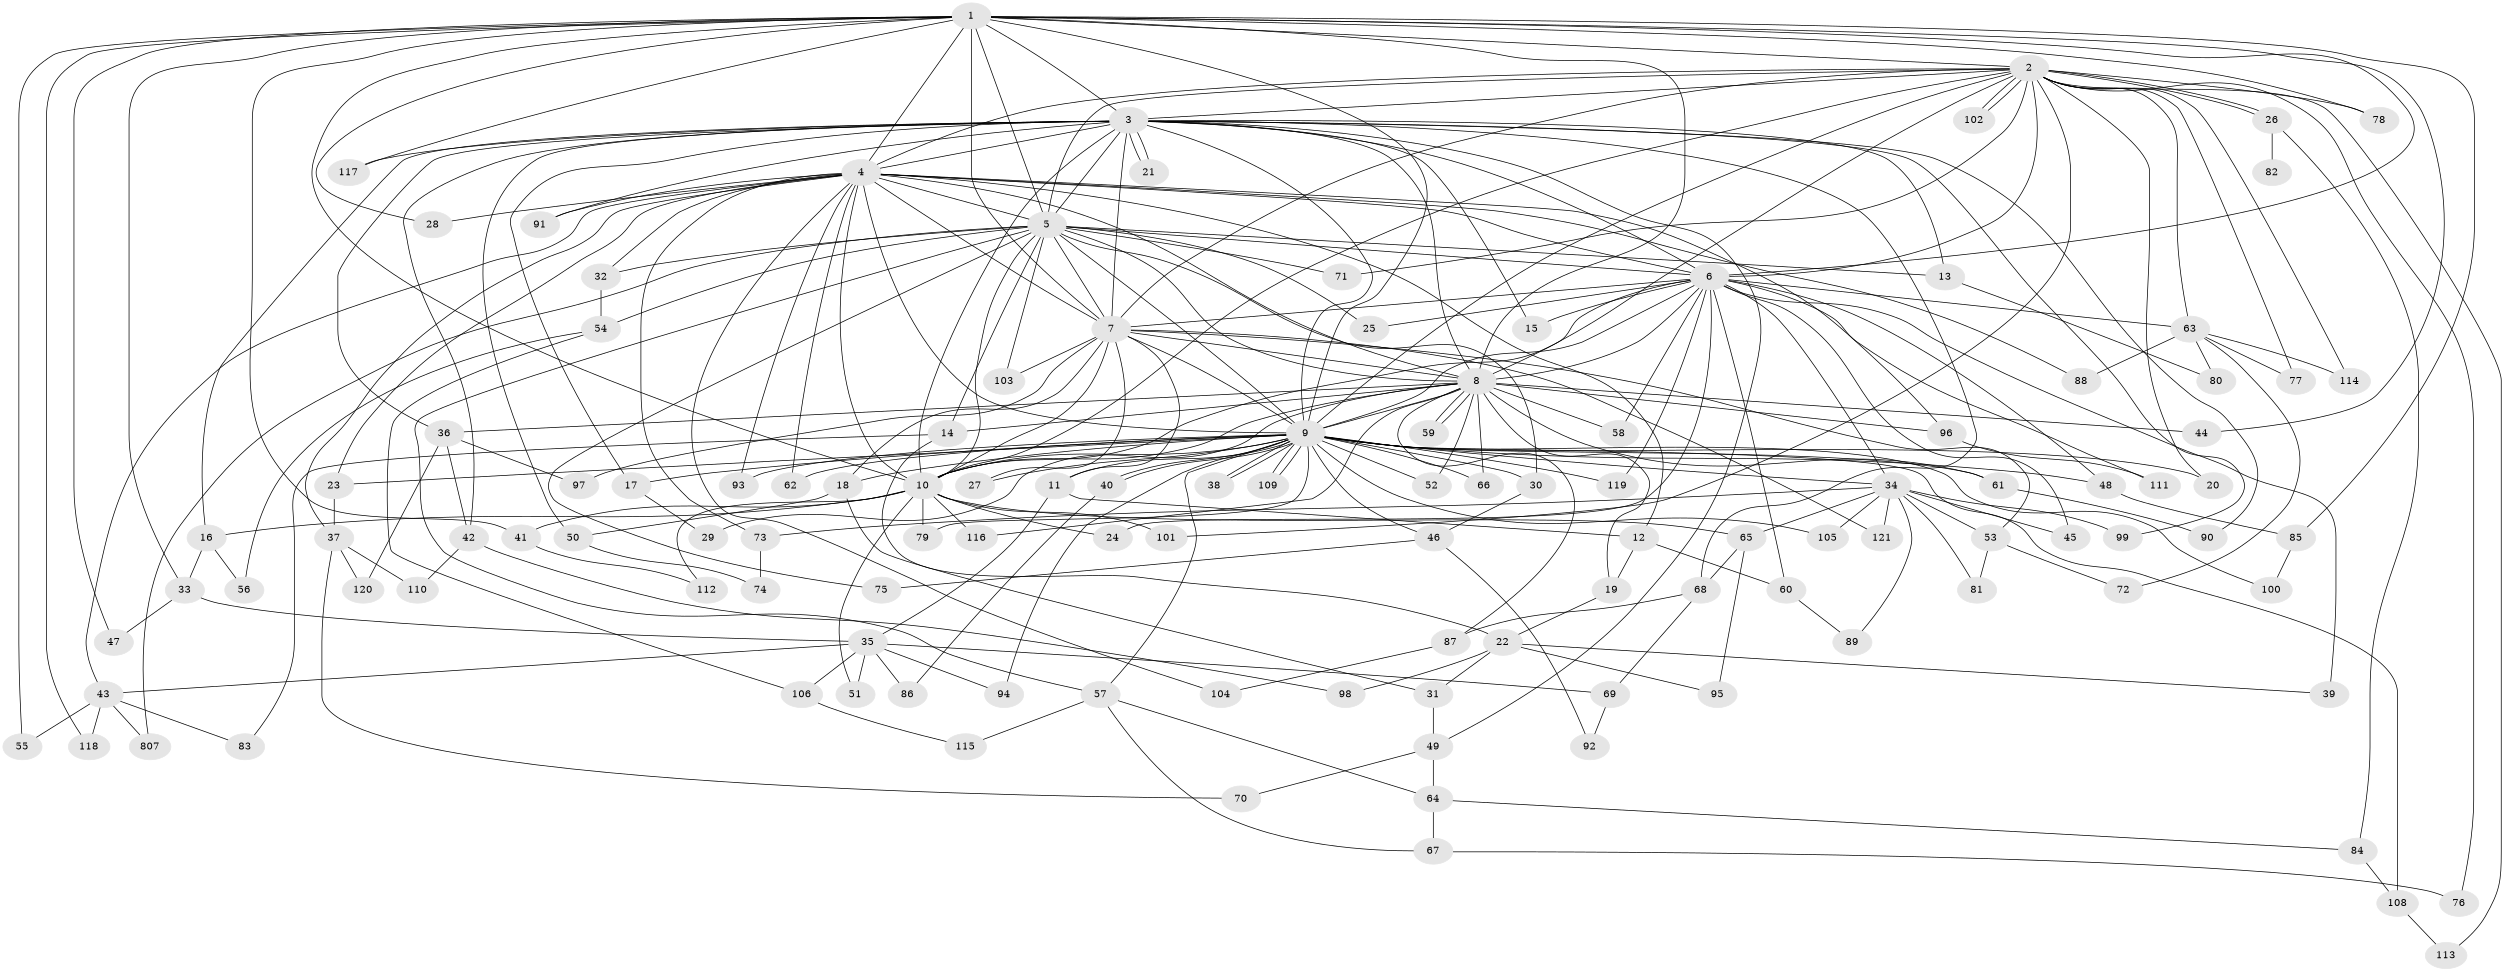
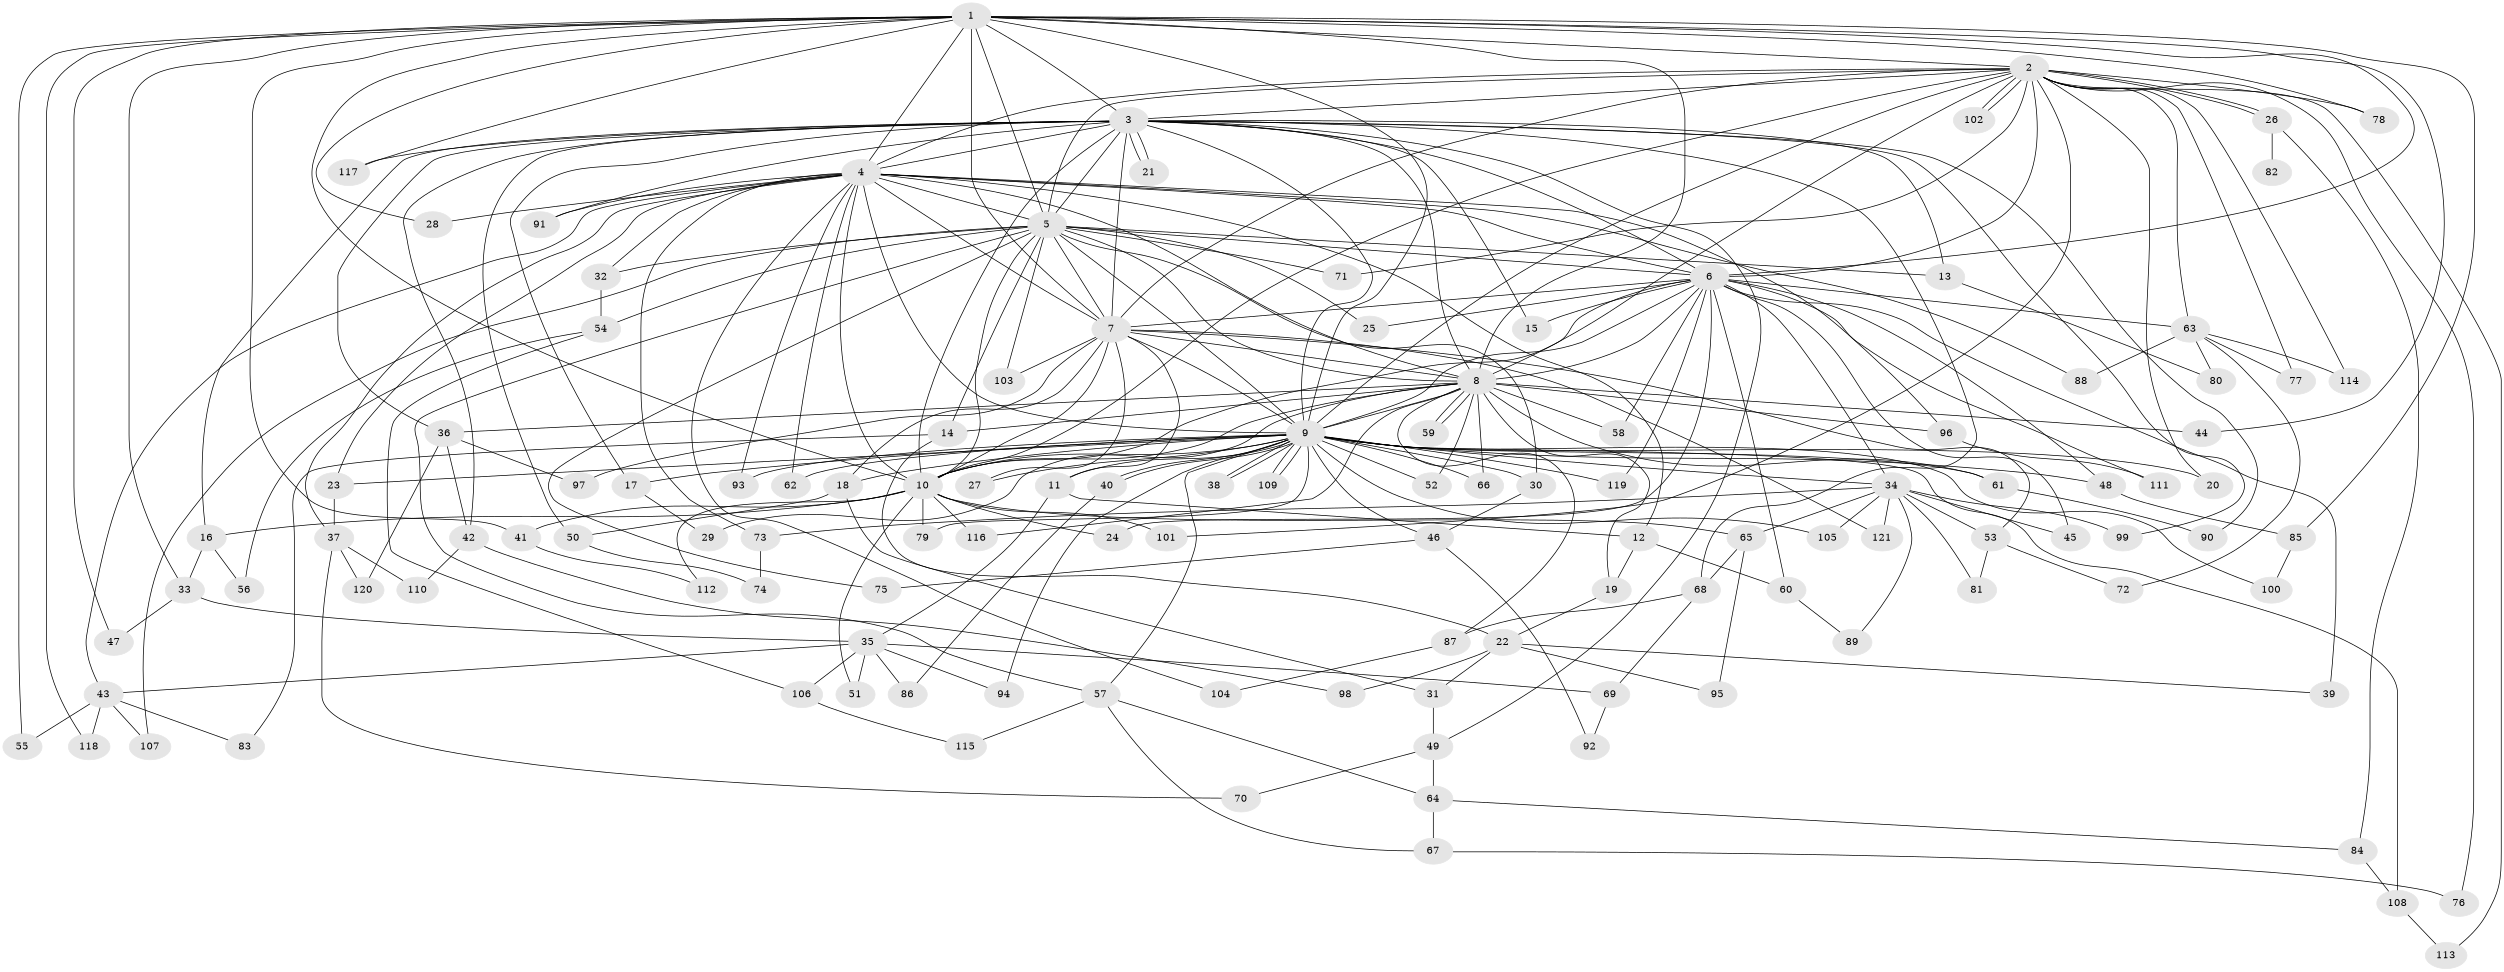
node "807": label "807" -> "107"
